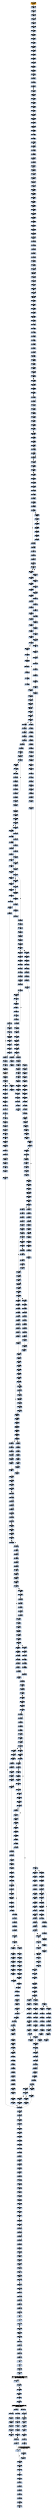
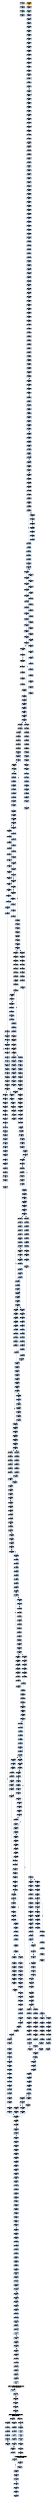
node "0x004258c4 movl": added
node "0x00407b7f stosb": removed
